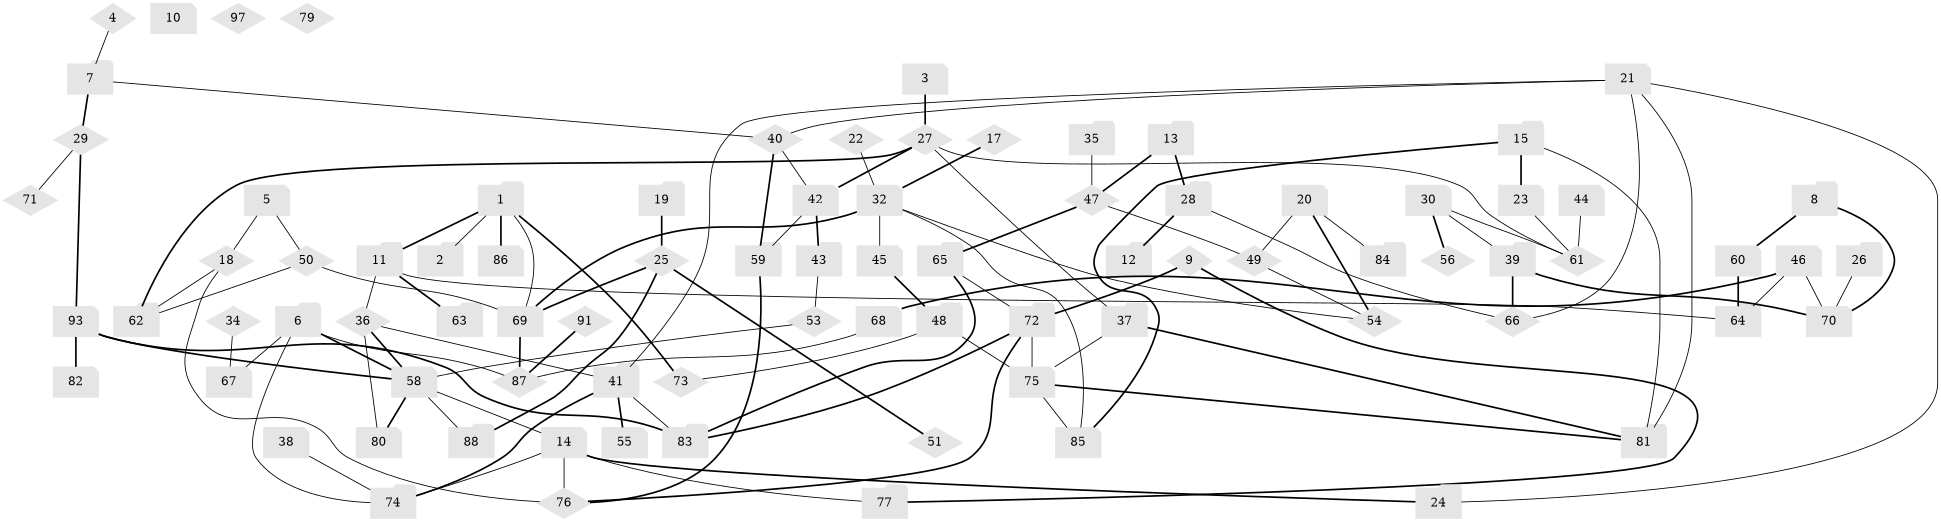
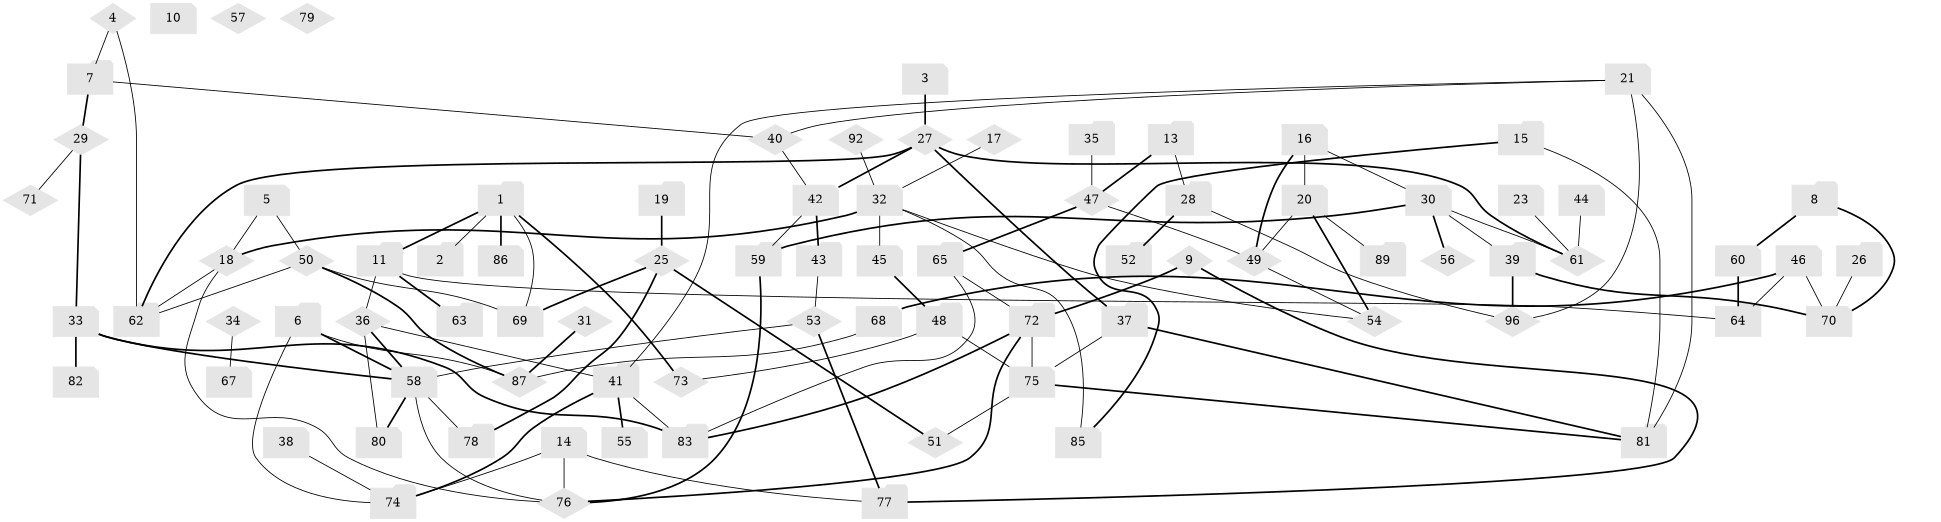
node "97": label "97" -> "57"
node "22": label "22" -> "92"
node "16": added
edge "27" -- "61": style solid -> bold
edge "4" -- "62": added
edge "17" -- "32": style bold -> solid
edge "13" -- "28": style bold -> solid
edge "15" -- "23": removed
edge "40" -- "59": now "30" -- "59"
edge "32" -- "69": now "32" -- "18"
edge "27" -- "37": style solid -> bold
node "12": label "12" -> "52"
node "84": label "84" -> "89"
node "93": label "93" -> "33"
node "91": label "91" -> "31"
node "66": label "66" -> "96"
edge "69" -- "87": now "50" -- "87"
edge "6" -- "67": removed
edge "65" -- "83": style bold -> solid
edge "53" -- "77": added
edge "58" -- "14": now "58" -- "76"
edge "75" -- "85": now "75" -- "51"
node "88": label "88" -> "78"
node "24": removed
